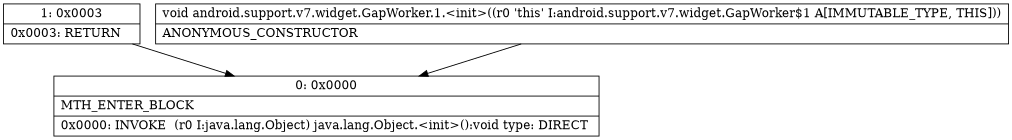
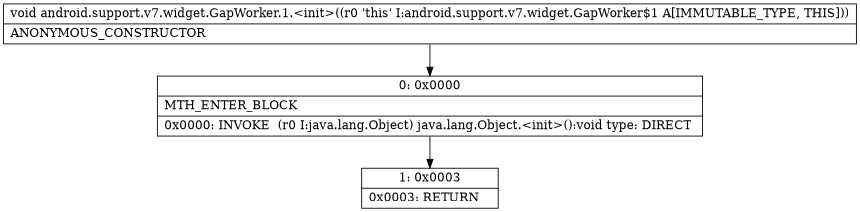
edge "1: 0x0003" -> "0: 0x0000": reversed
